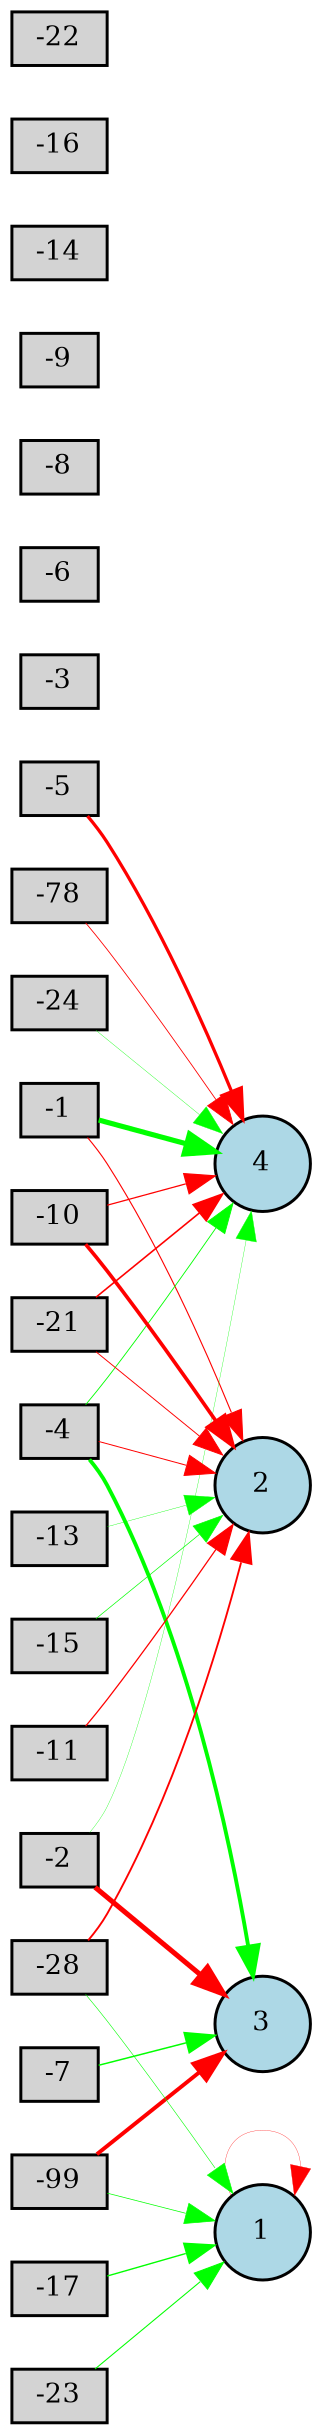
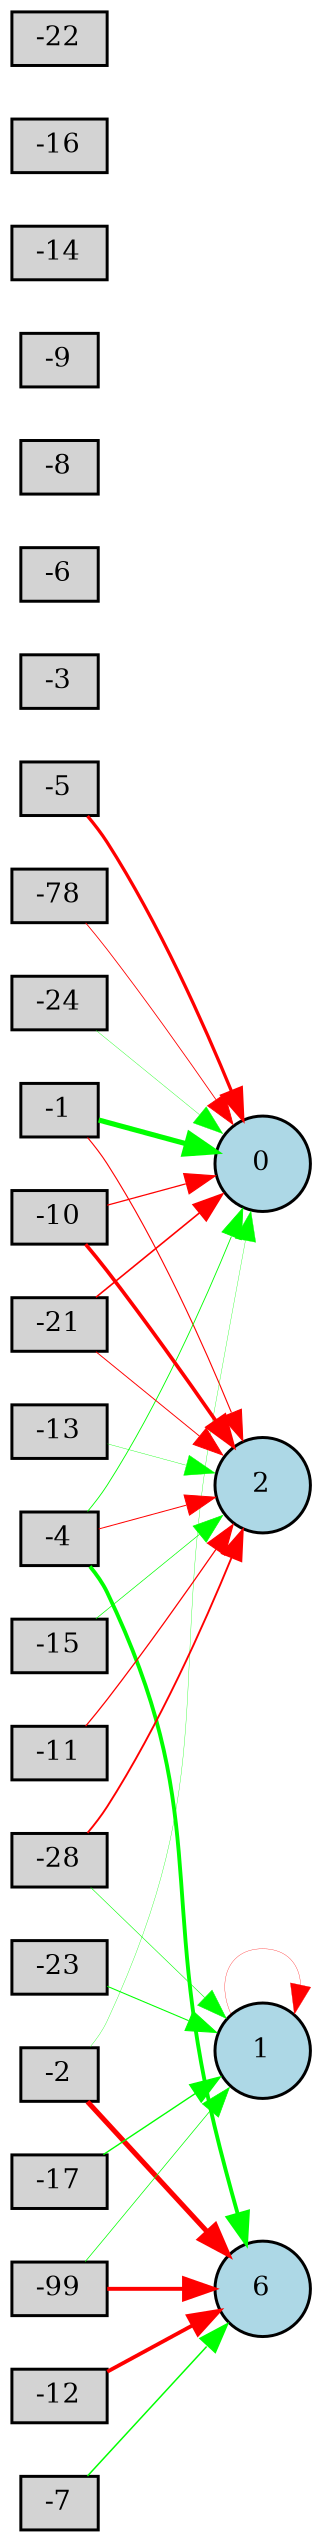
node "4": label "4" -> "0"
node "3": label "3" -> "6"
node "-12": added
